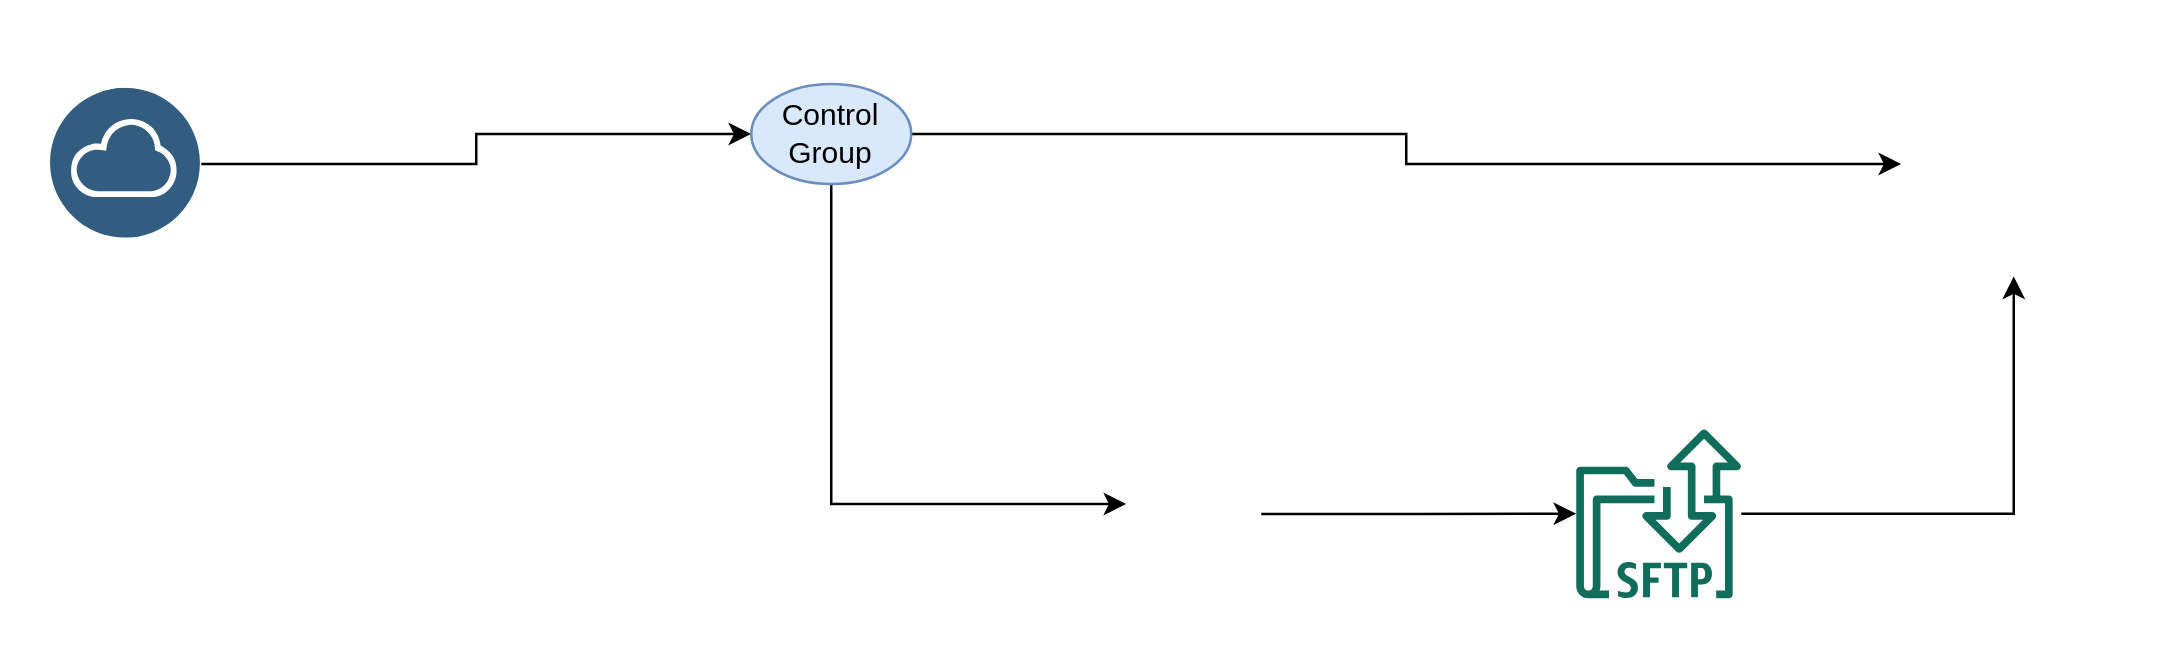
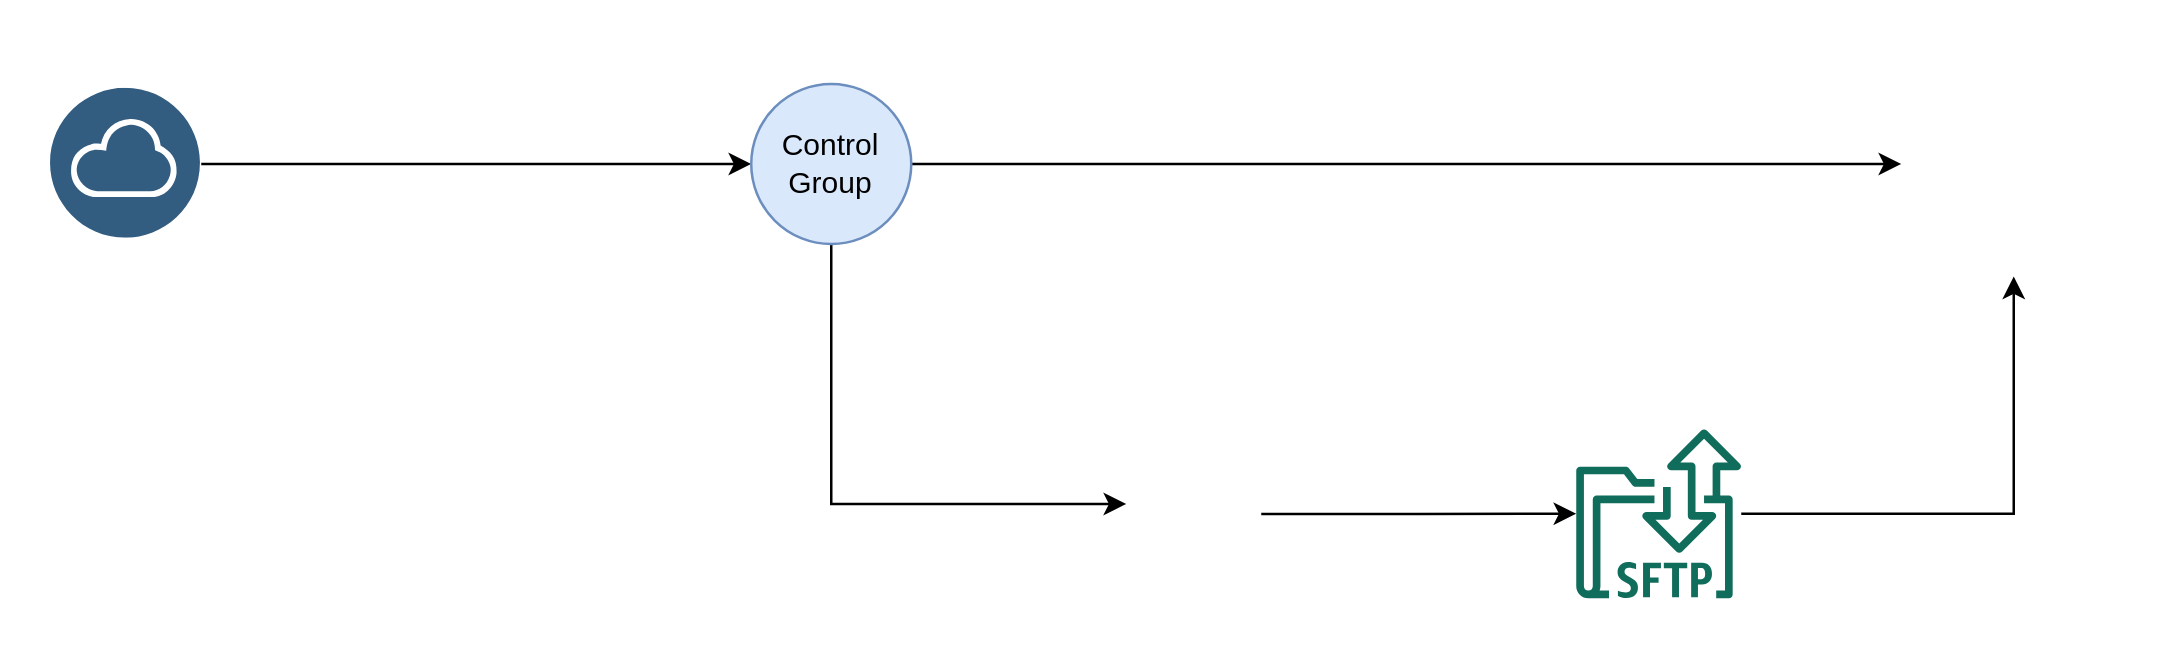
node "Control Group": size 160x100 -> 160x160
